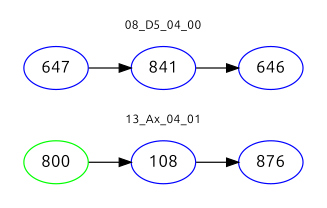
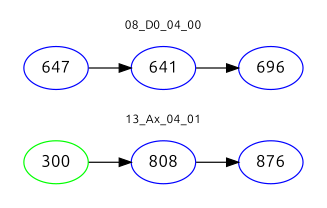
cluster "08_D5_04_00": label "08_D5_04_00" -> "08_D0_04_00"
node "841": label "841" -> "641"
node "646": label "646" -> "696"
node "800": label "800" -> "300"
node "108": label "108" -> "808"
